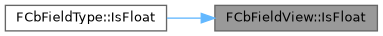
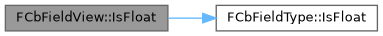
edge "FCbFieldType::IsFloat" -> "FCbFieldView::IsFloat": reversed
